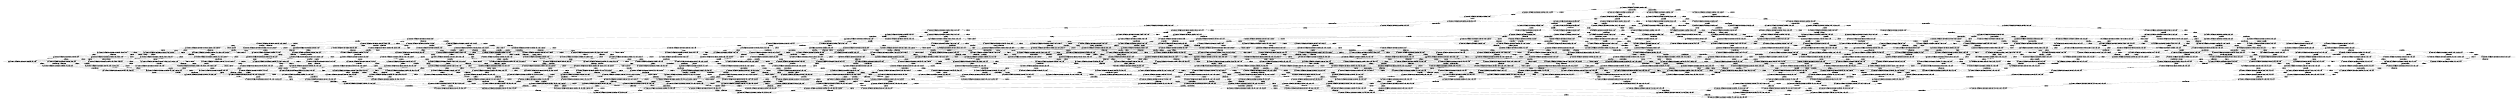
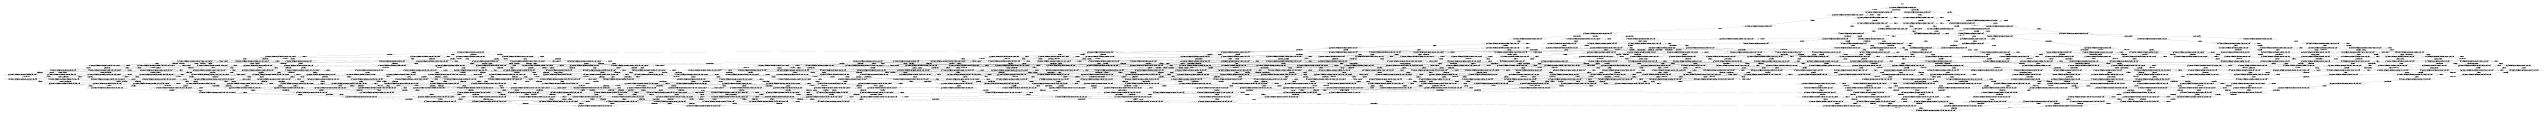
edge "9243 [doubleEcriture, ecritureLecture, mutex.free, w.used]" -> "8220 [doubleEcriture, ecritureLecture, mutex.used, w.used]": reversed
